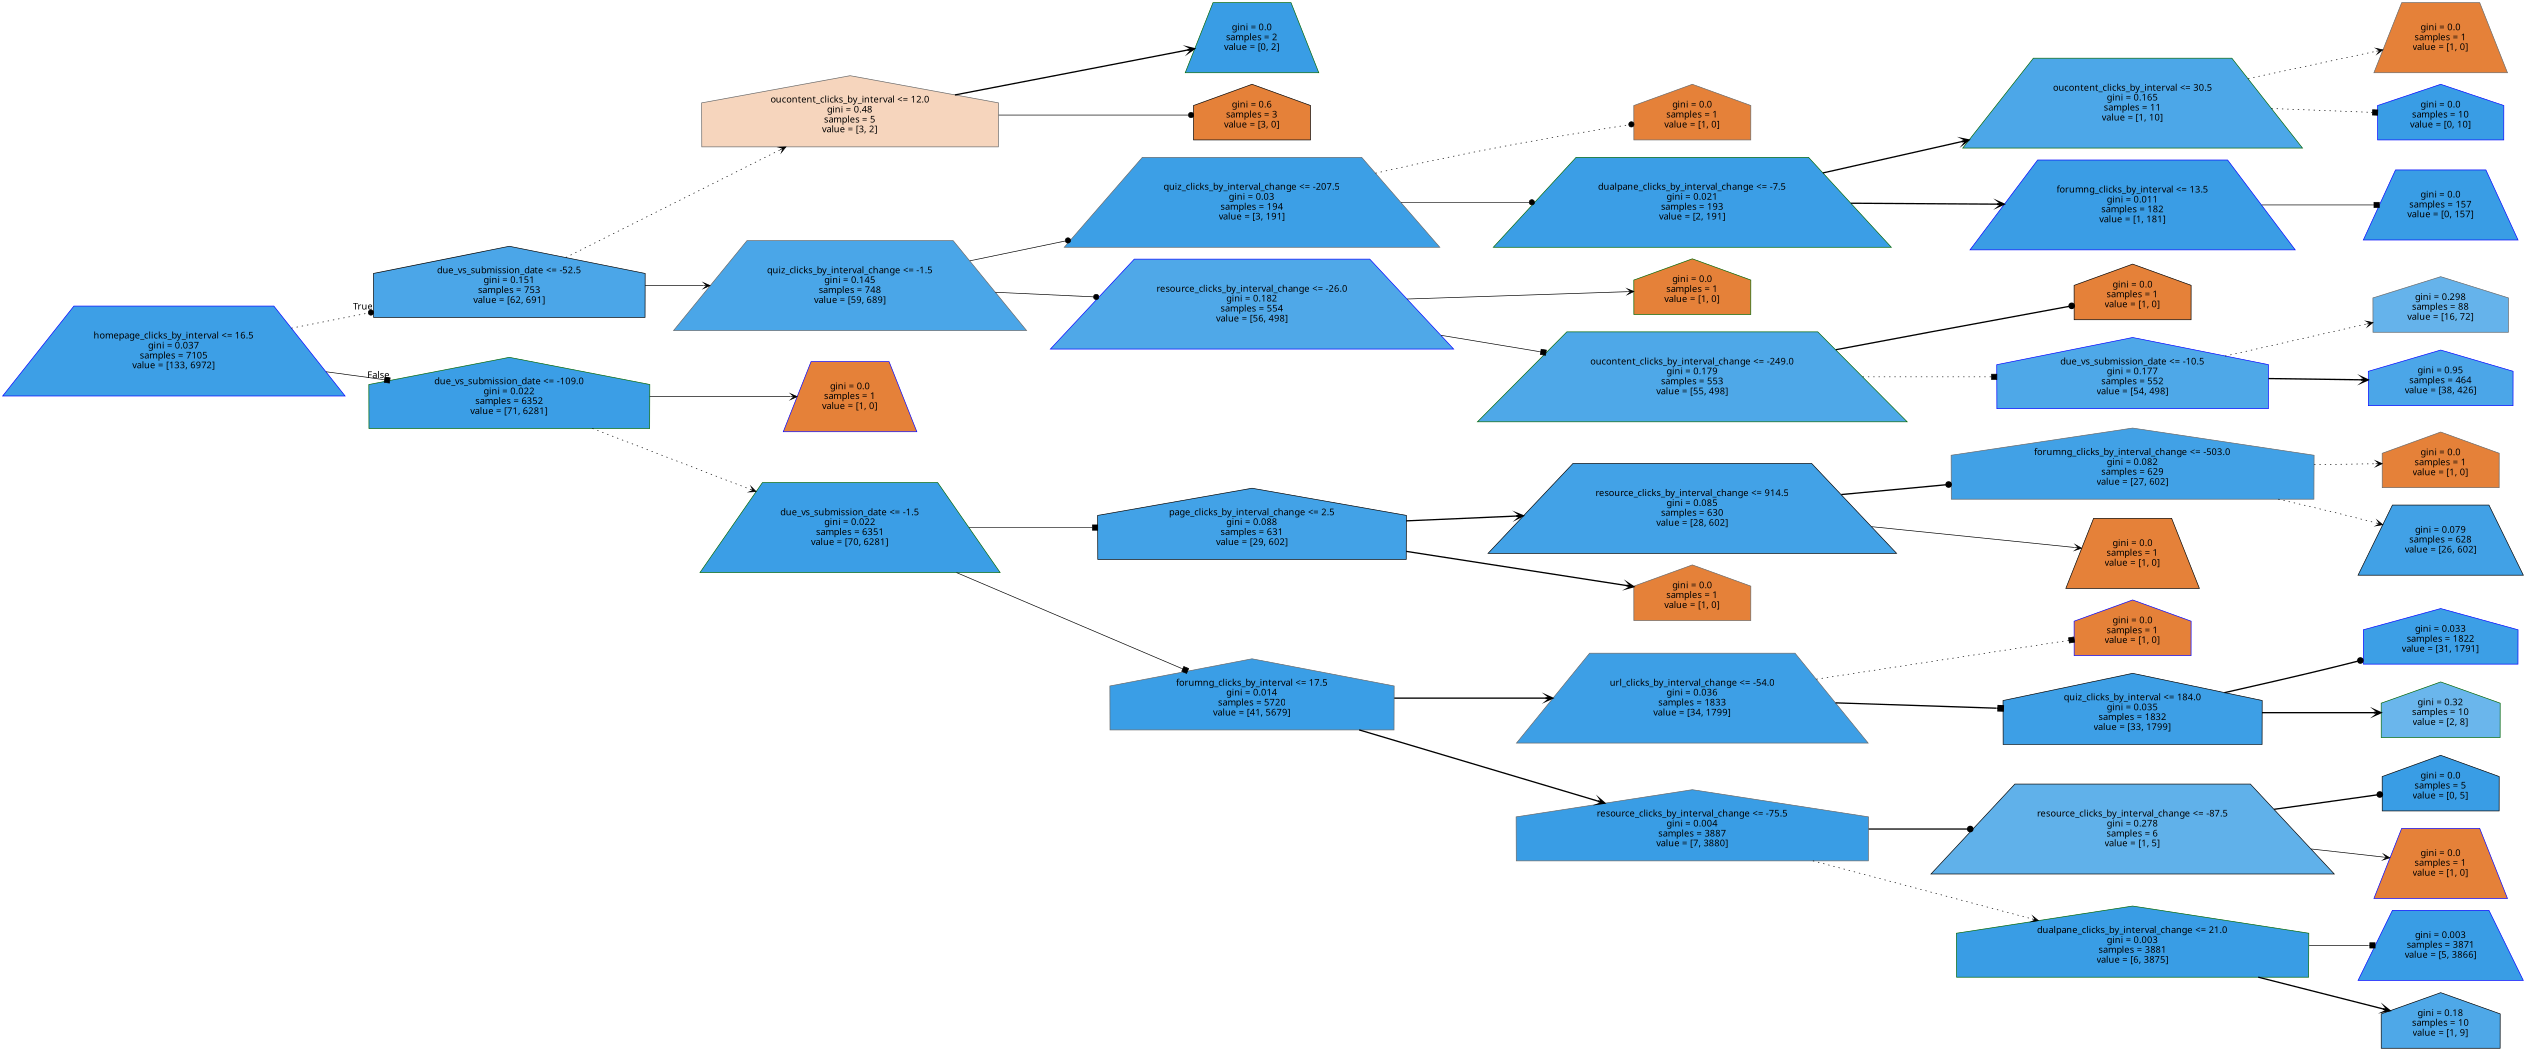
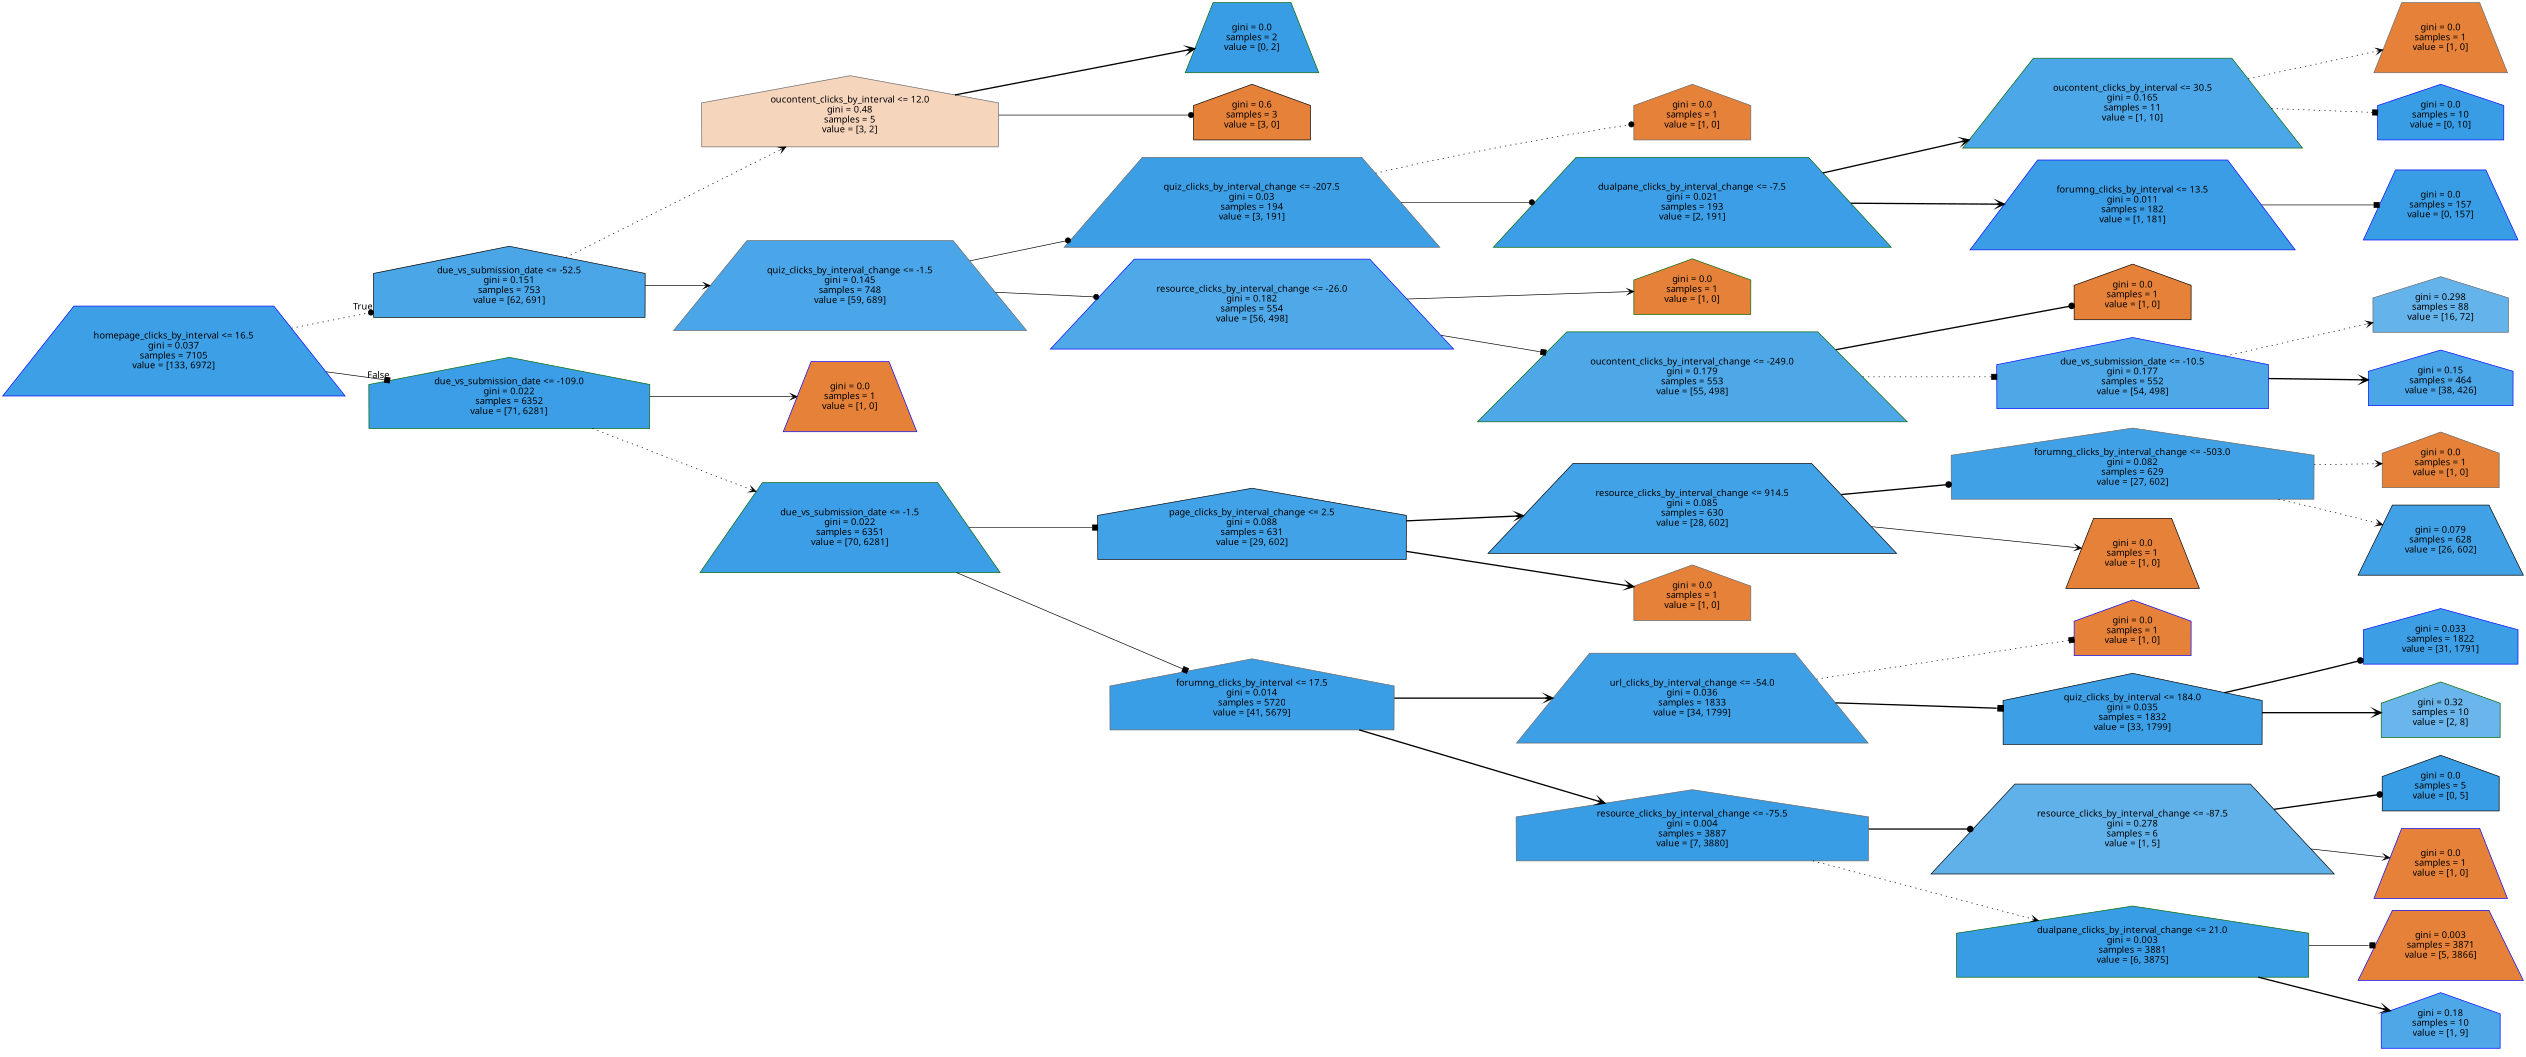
node "gini = 0.95 samples = 464 value = [38, 426]": label "gini = 0.95 samples = 464 value = [38, 426]" -> "gini = 0.15 samples = 464 value = [38, 426]"
node "gini = 0.003 samples = 3871 value = [5, 3866]": fillcolor #399de5ff -> #e58139ff
node "gini = 0.18 samples = 10 value = [1, 9]": color black -> blue
